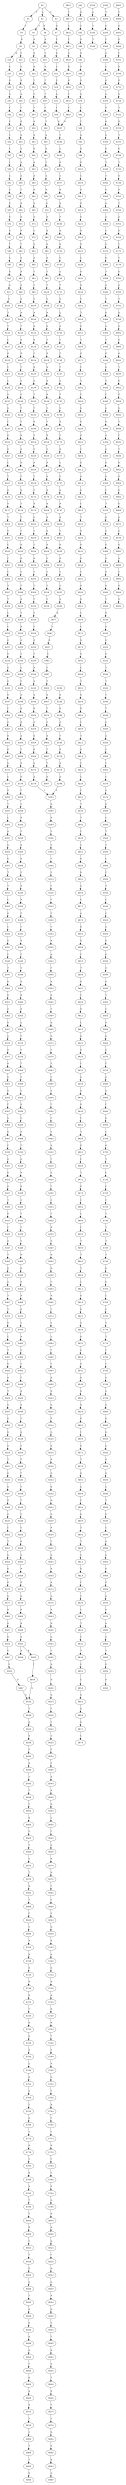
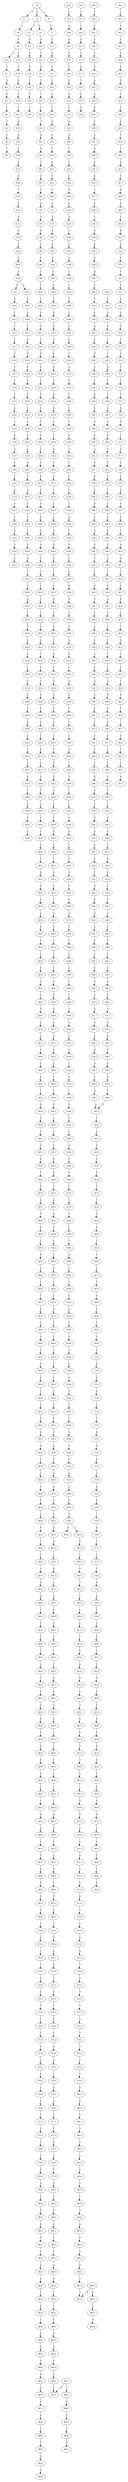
edge "S34" -> "S39": removed, label "A"
edge "S36" -> "S657": now "S36" -> "S41"
edge "S47" -> "S52": removed, label "T"
edge "S92" -> "S97": now "S93" -> "S97"
edge "S871" -> "S876": reversed
node "S202": removed
node "S220": added
edge "S240" -> "S245": added, label "T"
edge "S280" -> "S284": now "S280" -> "S285"
node "S303": removed
edge "S593" -> "S598": now "S594" -> "S598"
edge "S676" -> "S681": added, label "G"
edge "S879" -> "S884": reversed
